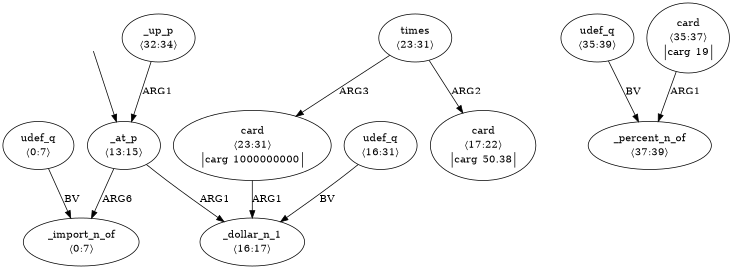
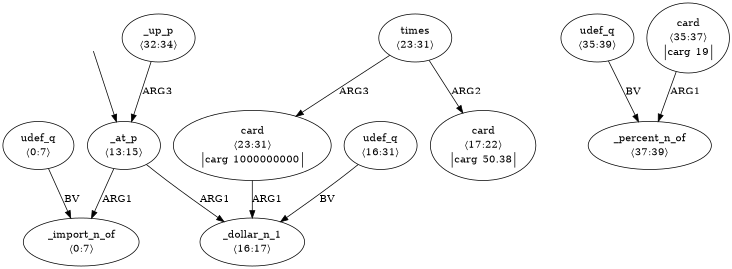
edge "_up_p" -> "_at_p": label "ARG1" -> "ARG3"
edge "_at_p" -> "_import_n_of": label "ARG6" -> "ARG1"
